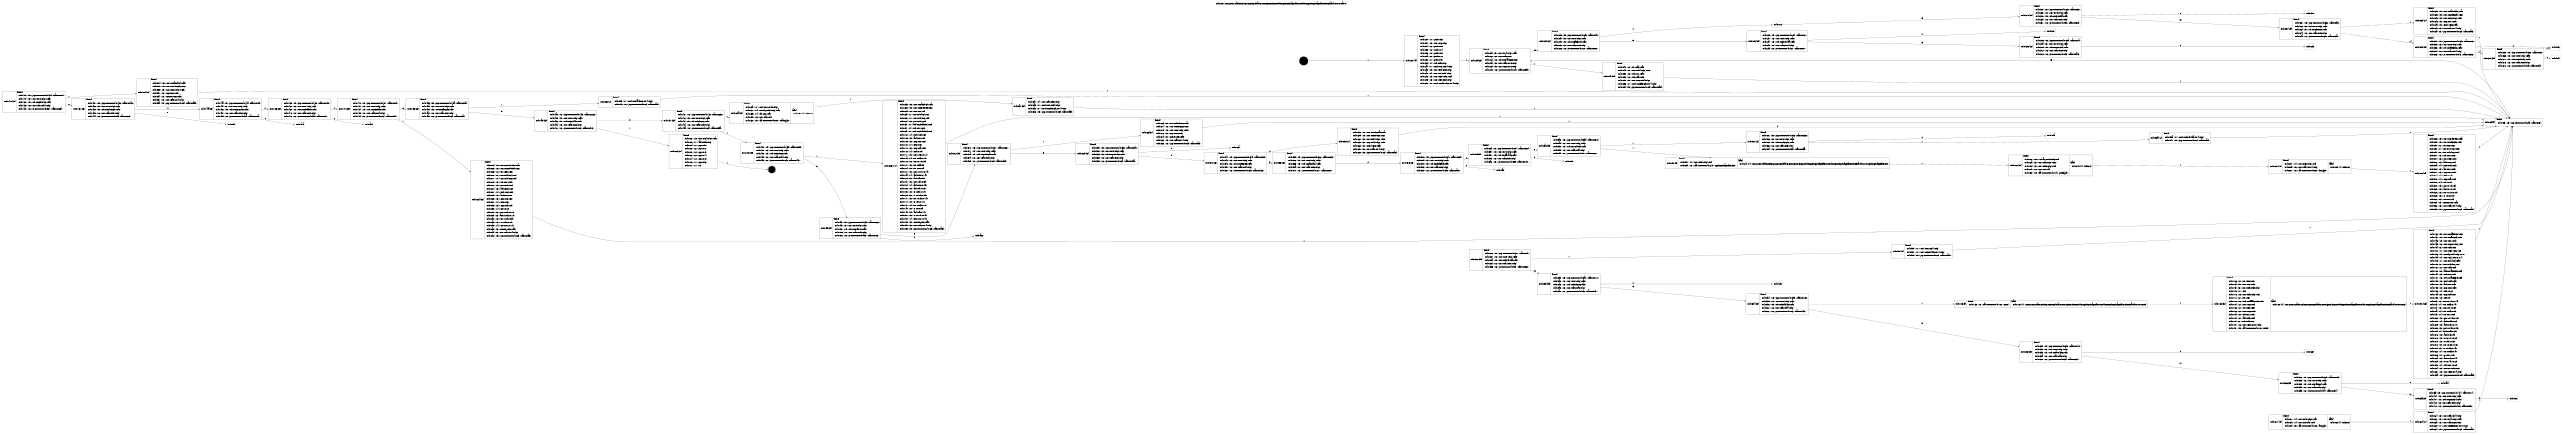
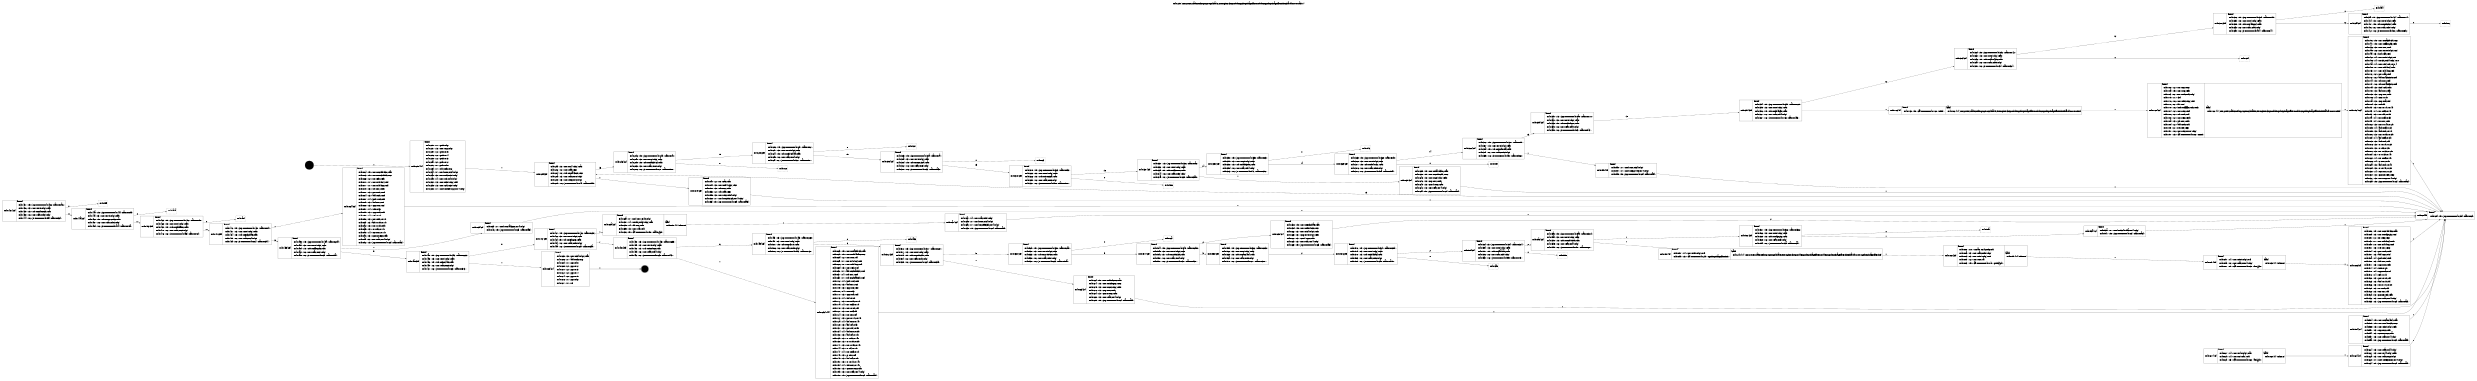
edge "0x401c18" -> "0x40131e [25]": now "0x401305 [25]" -> "0x40131e [25]"
edge "0x401369 [25]" -> "0x401946": now "0x401369 [25]" -> "0x401382 [25]"
node "0x401418 [25]": removed
node "0x401bd3": removed
